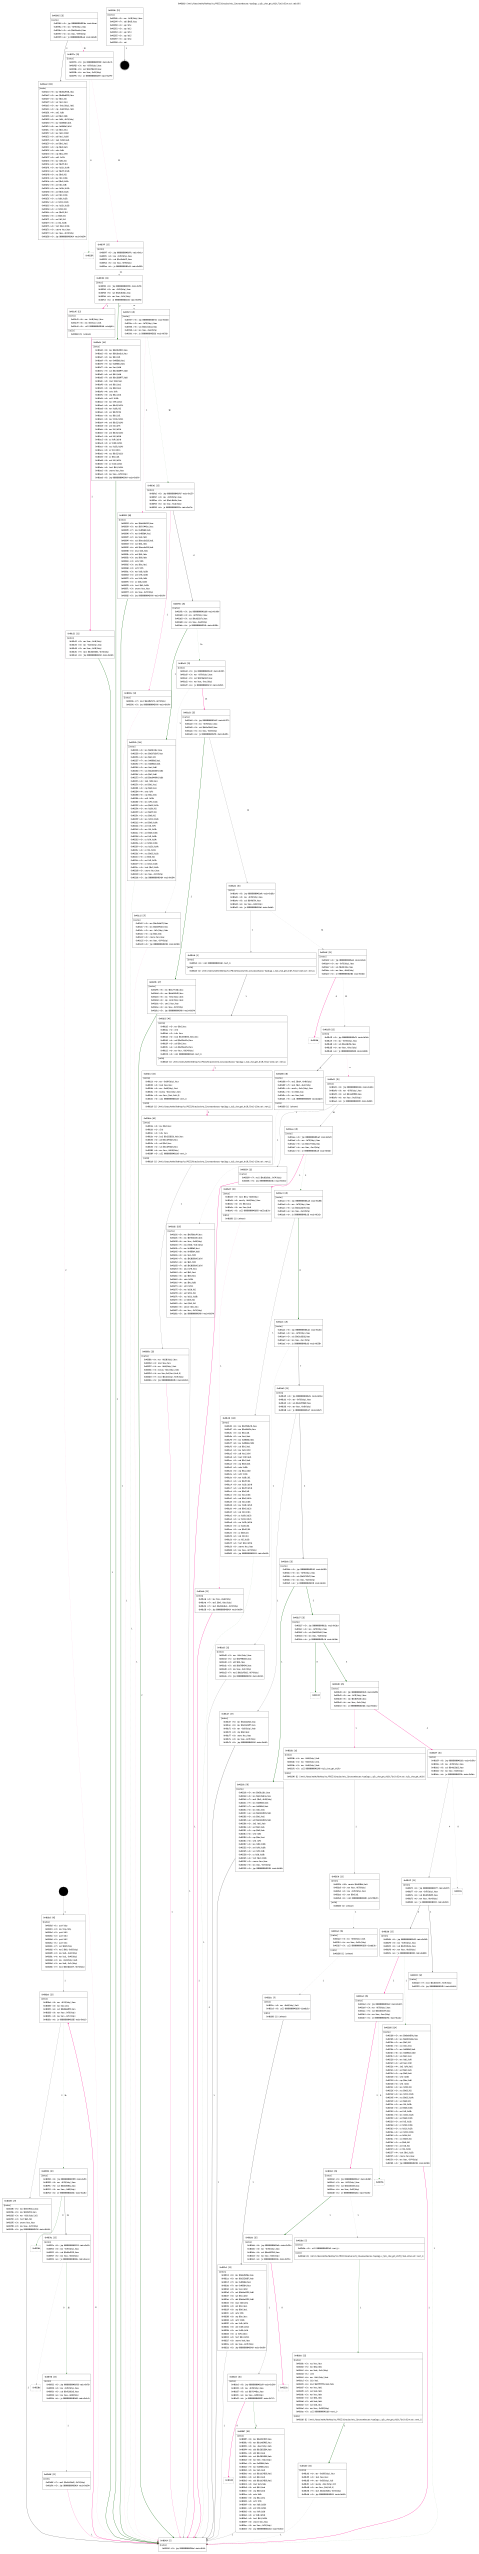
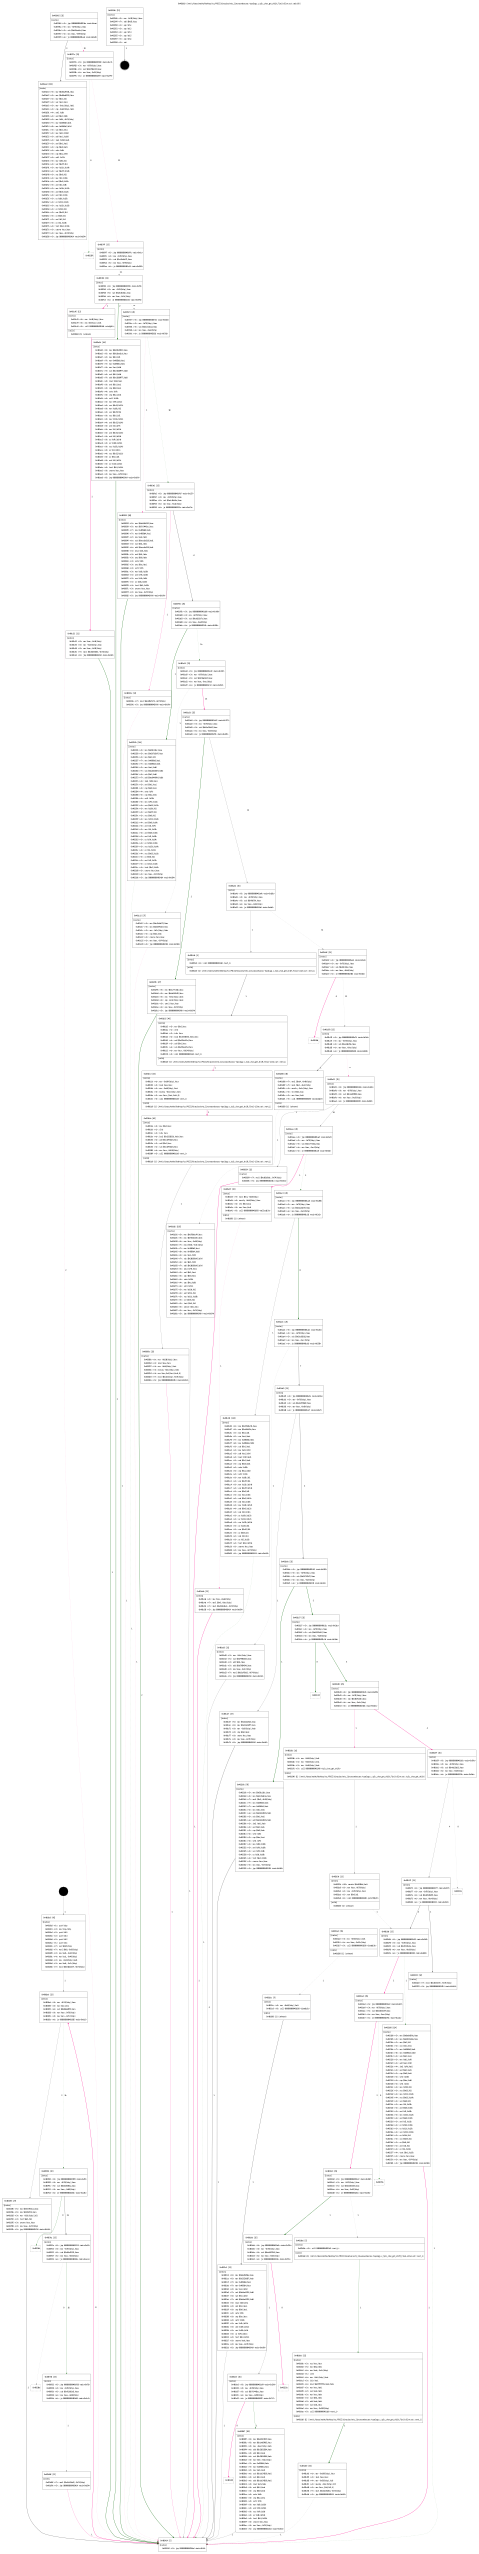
edge "0x402196 [23]" -> "0x4021ad [15]": now "0x402196 [23]" -> "0x401b8b [25]"
